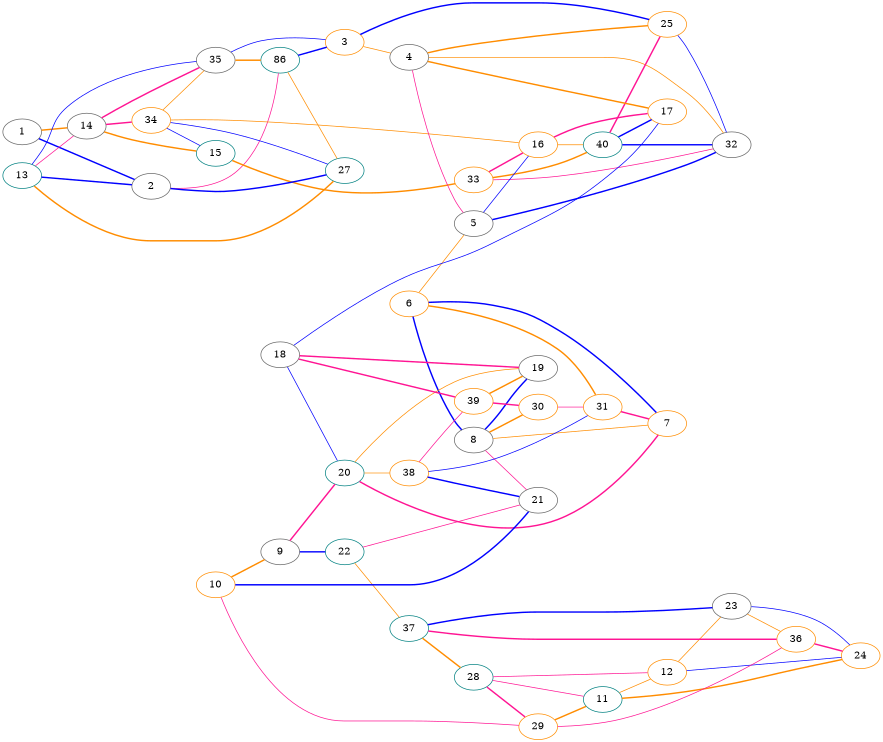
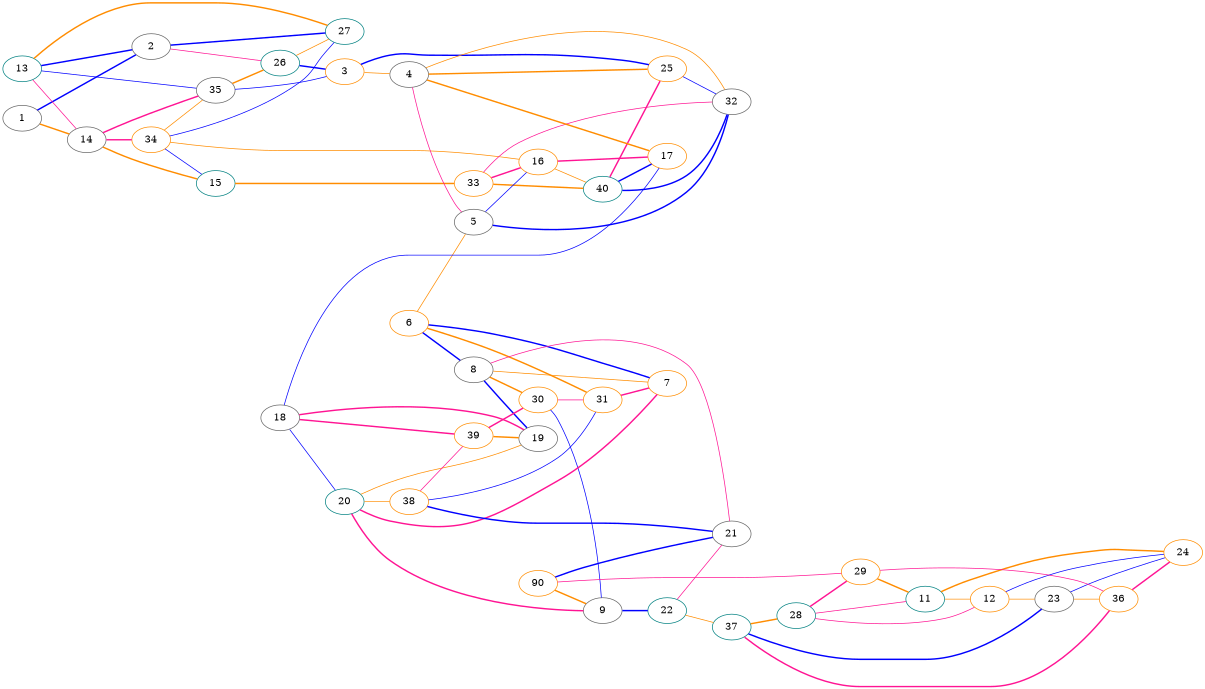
node "86": label "86" -> "26"
edge "30" -- "9": added
node "10": label "10" -> "90"
